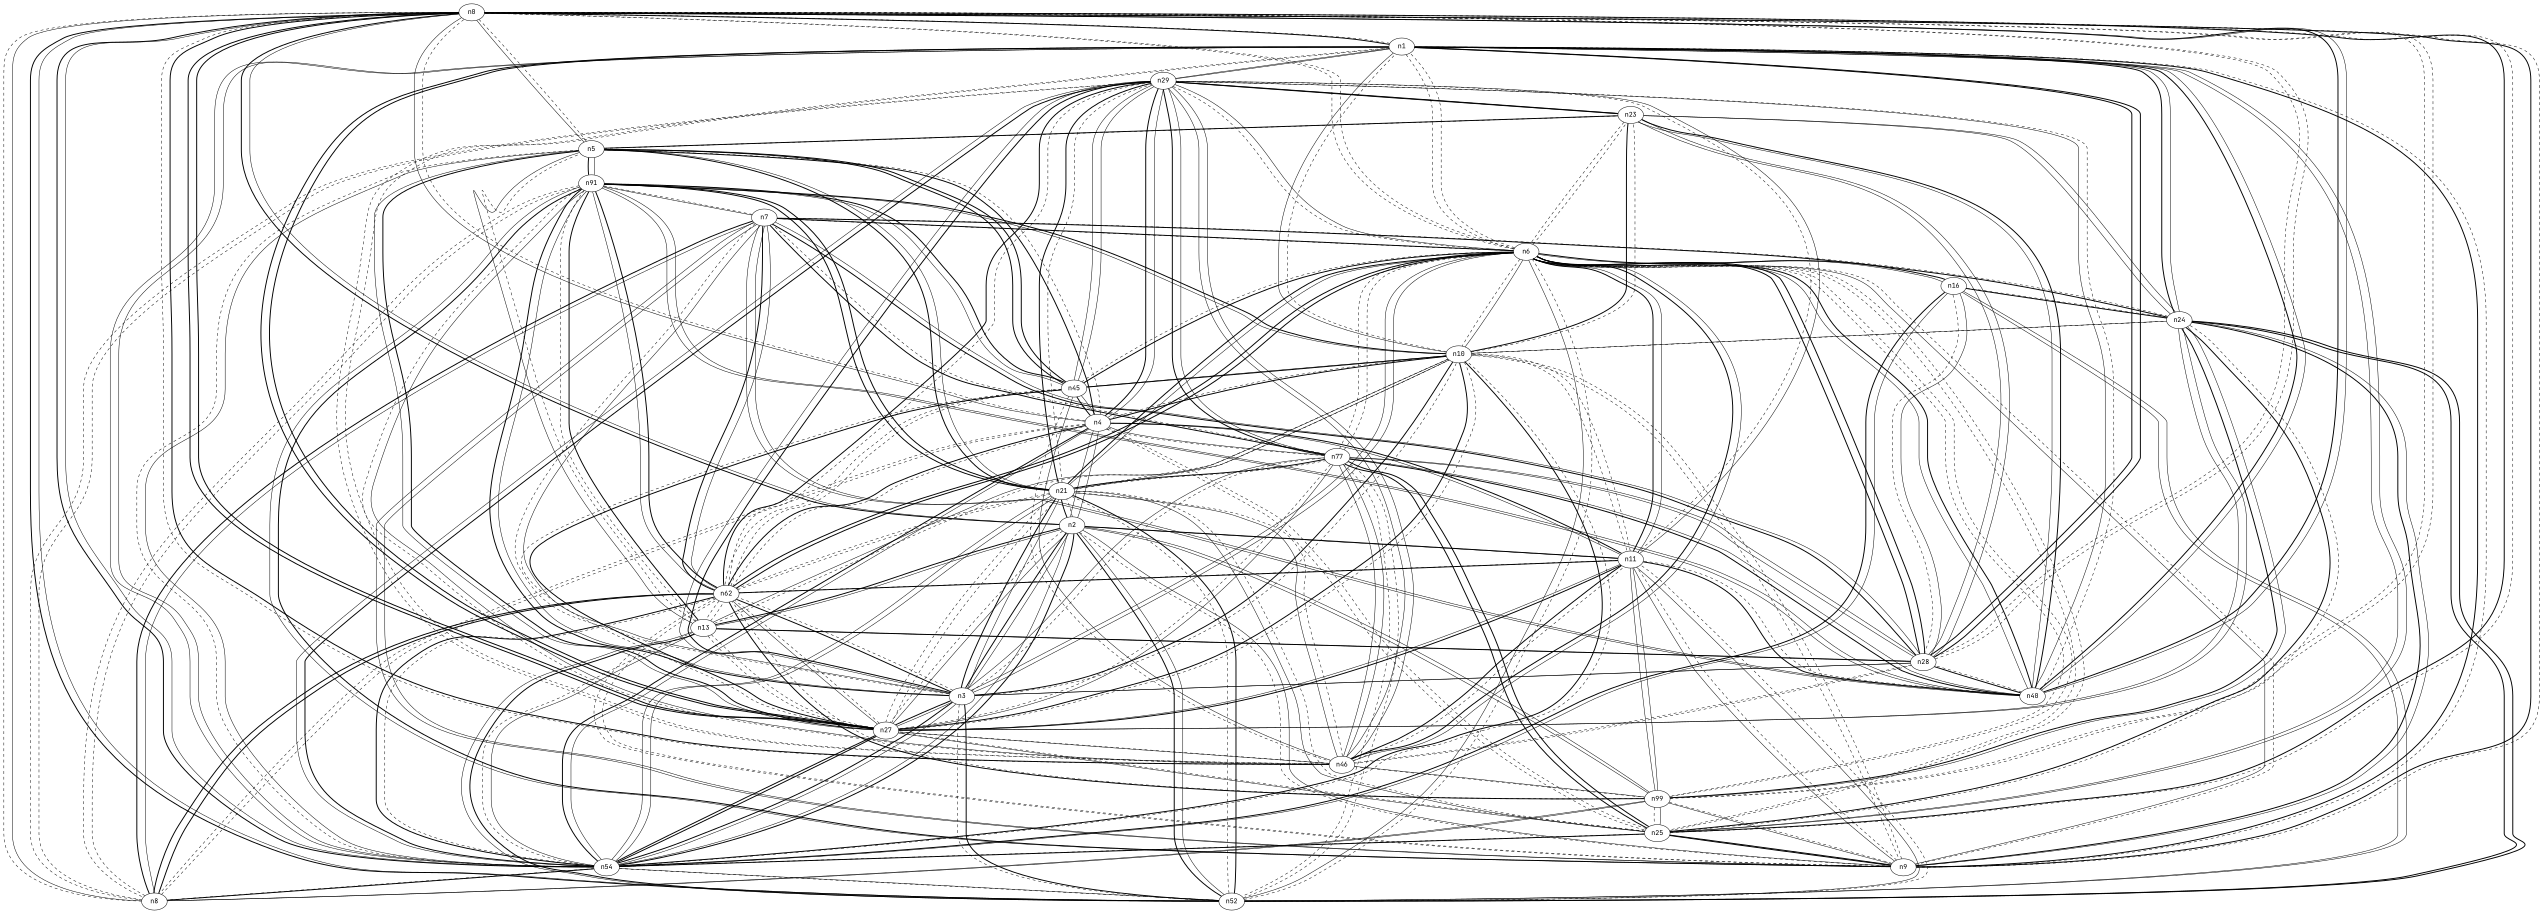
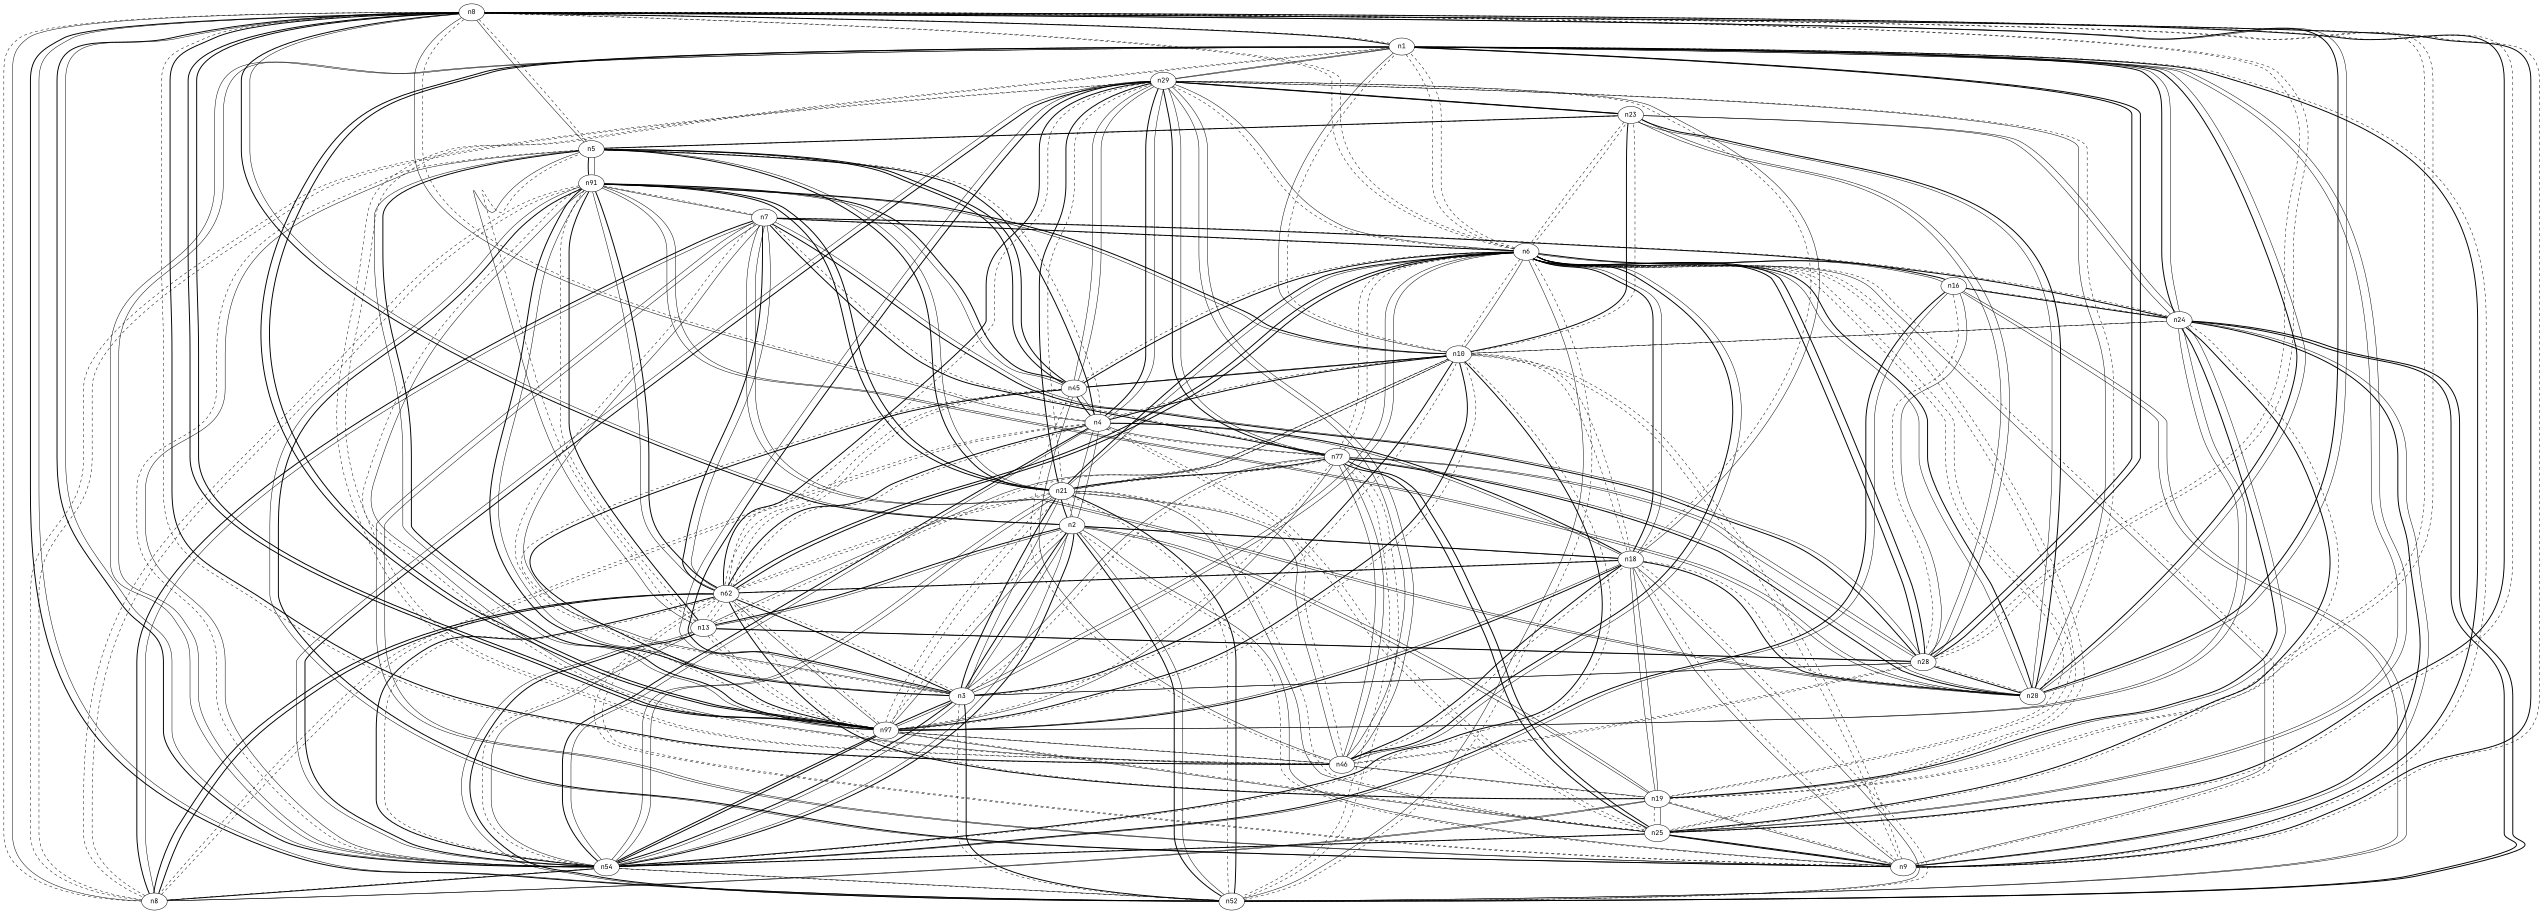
node "n11": label "n11" -> "n18"
node "n40": label "n40" -> "n20"
node "n27": label "n27" -> "n97"
node "n99": label "n99" -> "n19"
